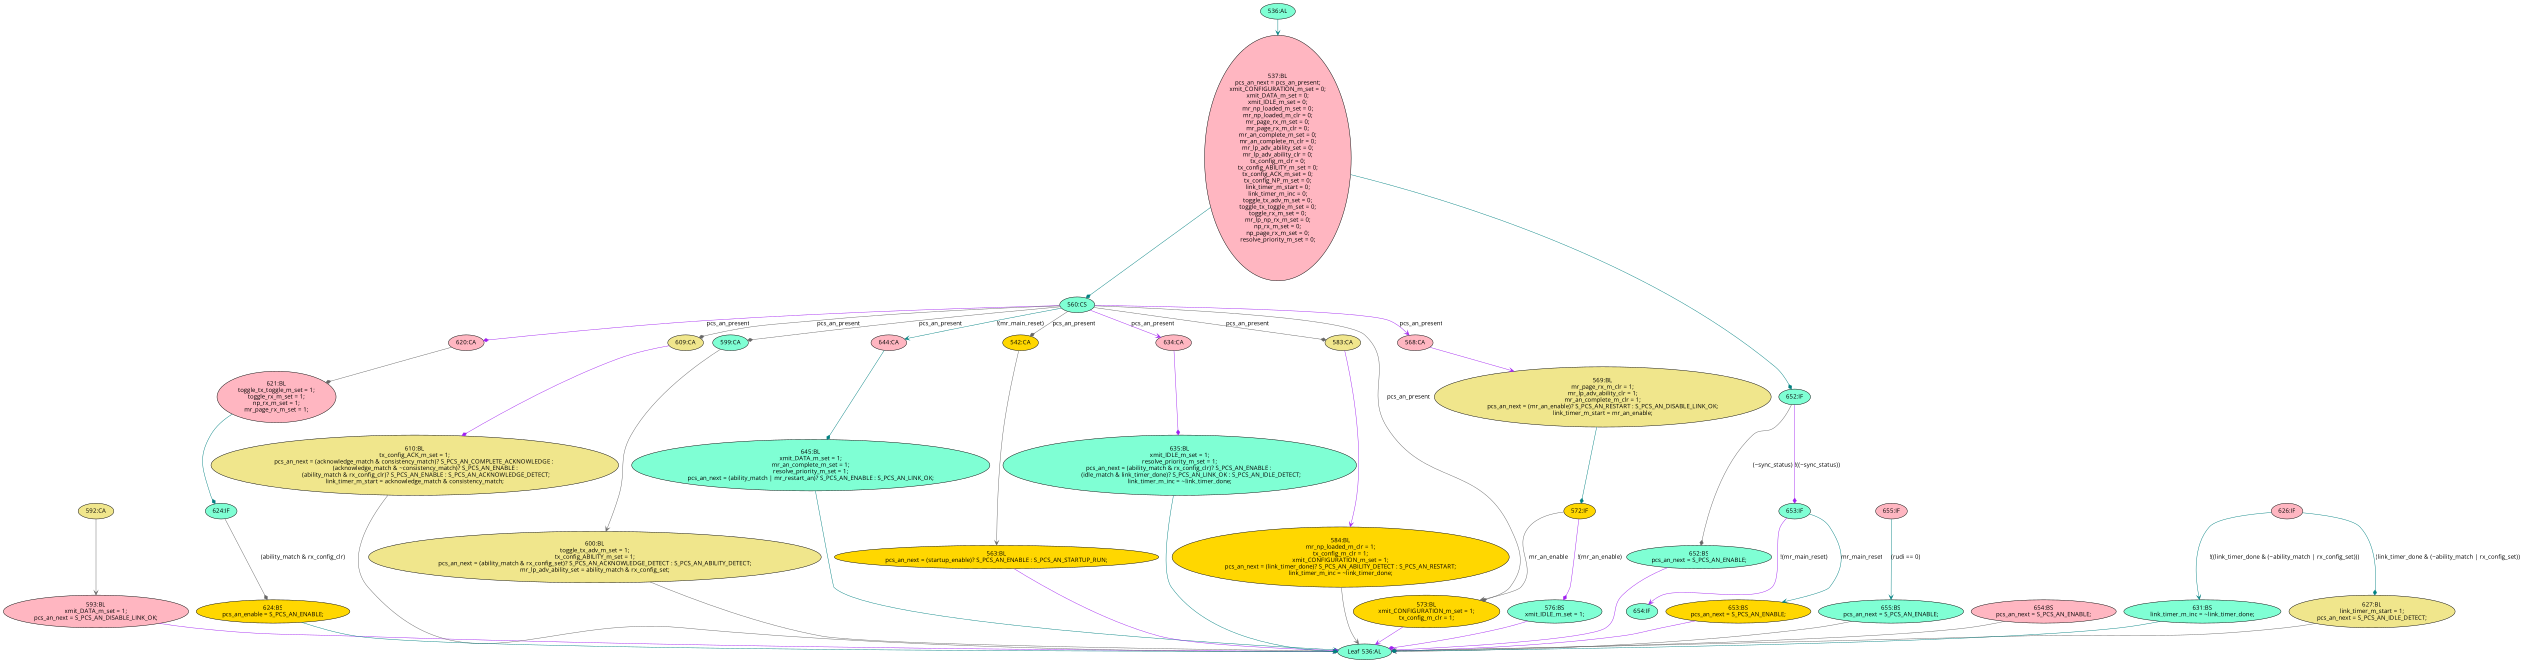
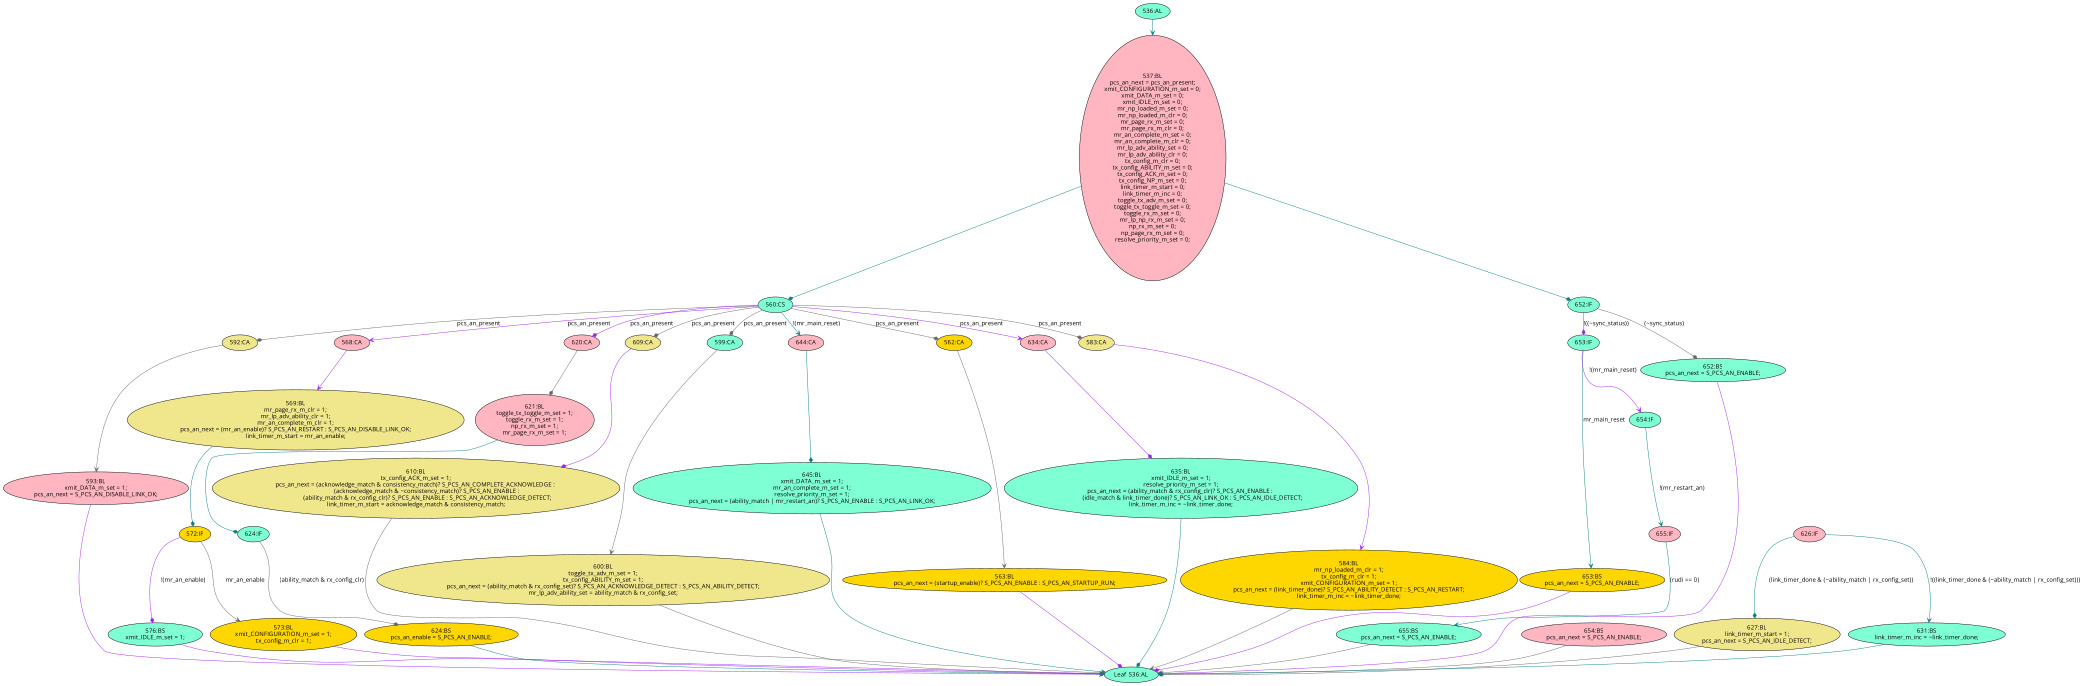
node "542:CA": label "542:CA" -> "562:CA"
edge "560:CS" -> "573:BL xmit_CONFIGURATION_m_set = 1; tx_config_m_clr = 1;": now "560:CS" -> "592:CA"
edge "654:IF" -> "655:IF": added, label "!(mr_restart_an)"
